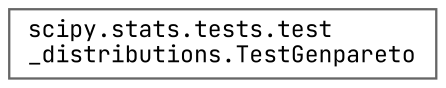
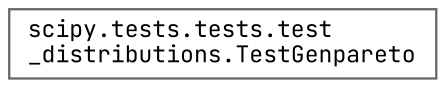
node "scipy.stats.tests.test _distributions.TestGenpareto": label "scipy.stats.tests.test _distributions.TestGenpareto" -> "scipy.tests.tests.test _distributions.TestGenpareto"
